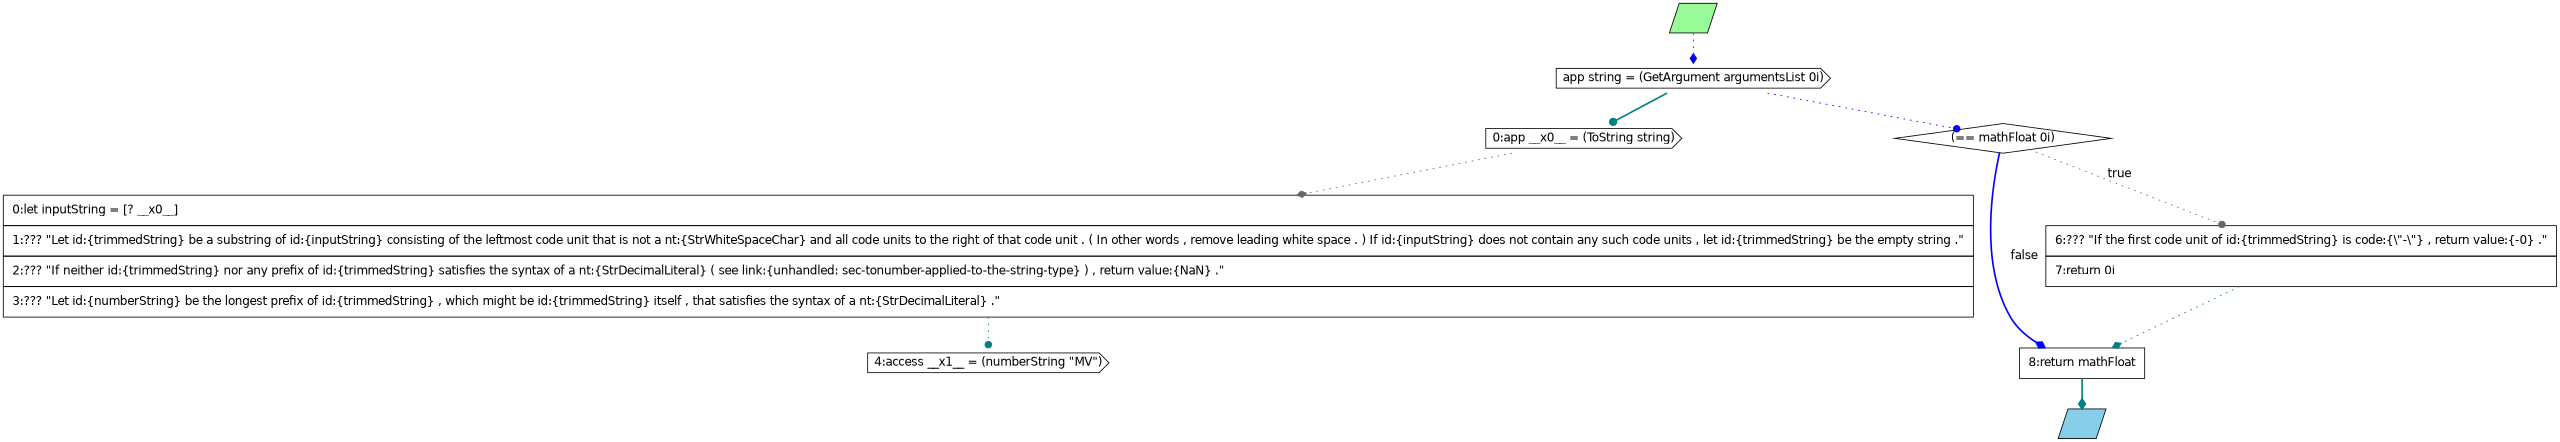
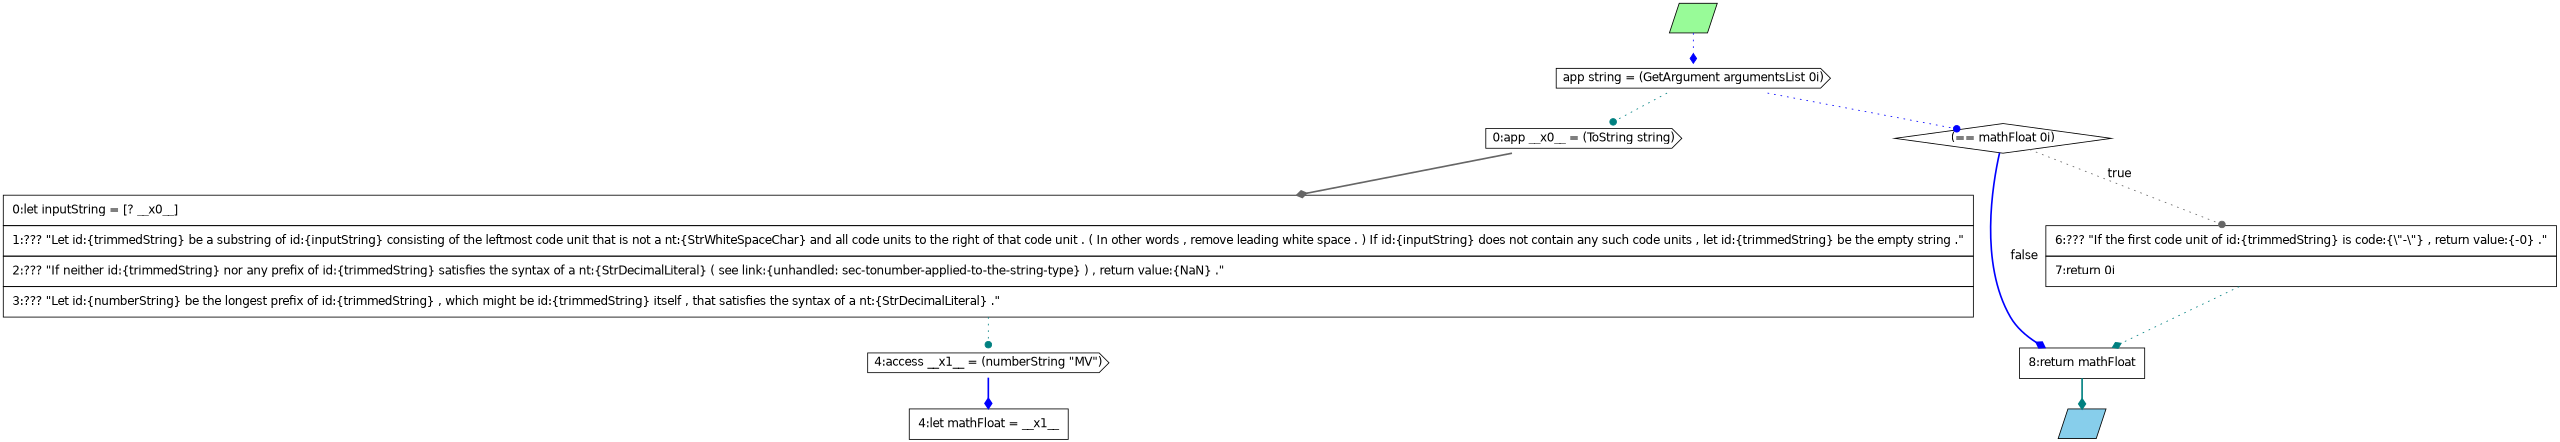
edge "app string = (GetArgument argumentsList 0i)" -> "0:app __x0__ = (ToString string)": style bold -> dotted
edge "0:app __x0__ = (ToString string)" -> "0:let inputString = [? __x0__]": style dotted -> bold
node "4:let mathFloat = __x1__": added
